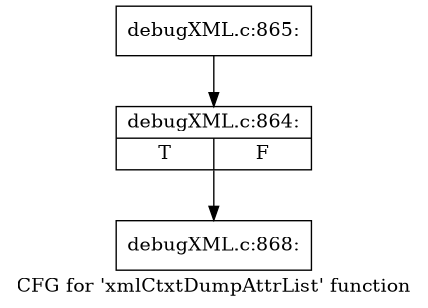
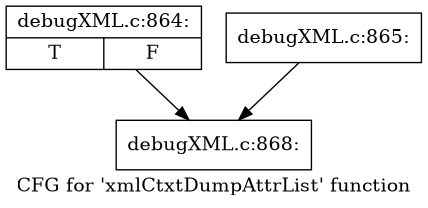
edge "debugXML.c:865:" -> "debugXML.c:864:": now "debugXML.c:865:" -> "debugXML.c:868:"
